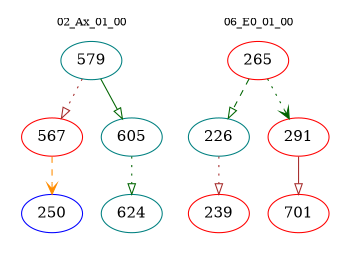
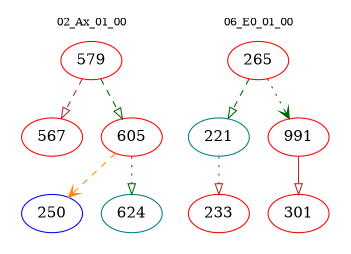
node "579": color teal -> red
edge "579" -> "567": style dotted -> dashed
edge "579" -> "605": style solid -> dashed
node "605": color teal -> red
node "226": label "226" -> "221"
node "291": label "291" -> "991"
edge "567" -> "250": now "605" -> "250"
node "239": label "239" -> "233"
node "701": label "701" -> "301"
